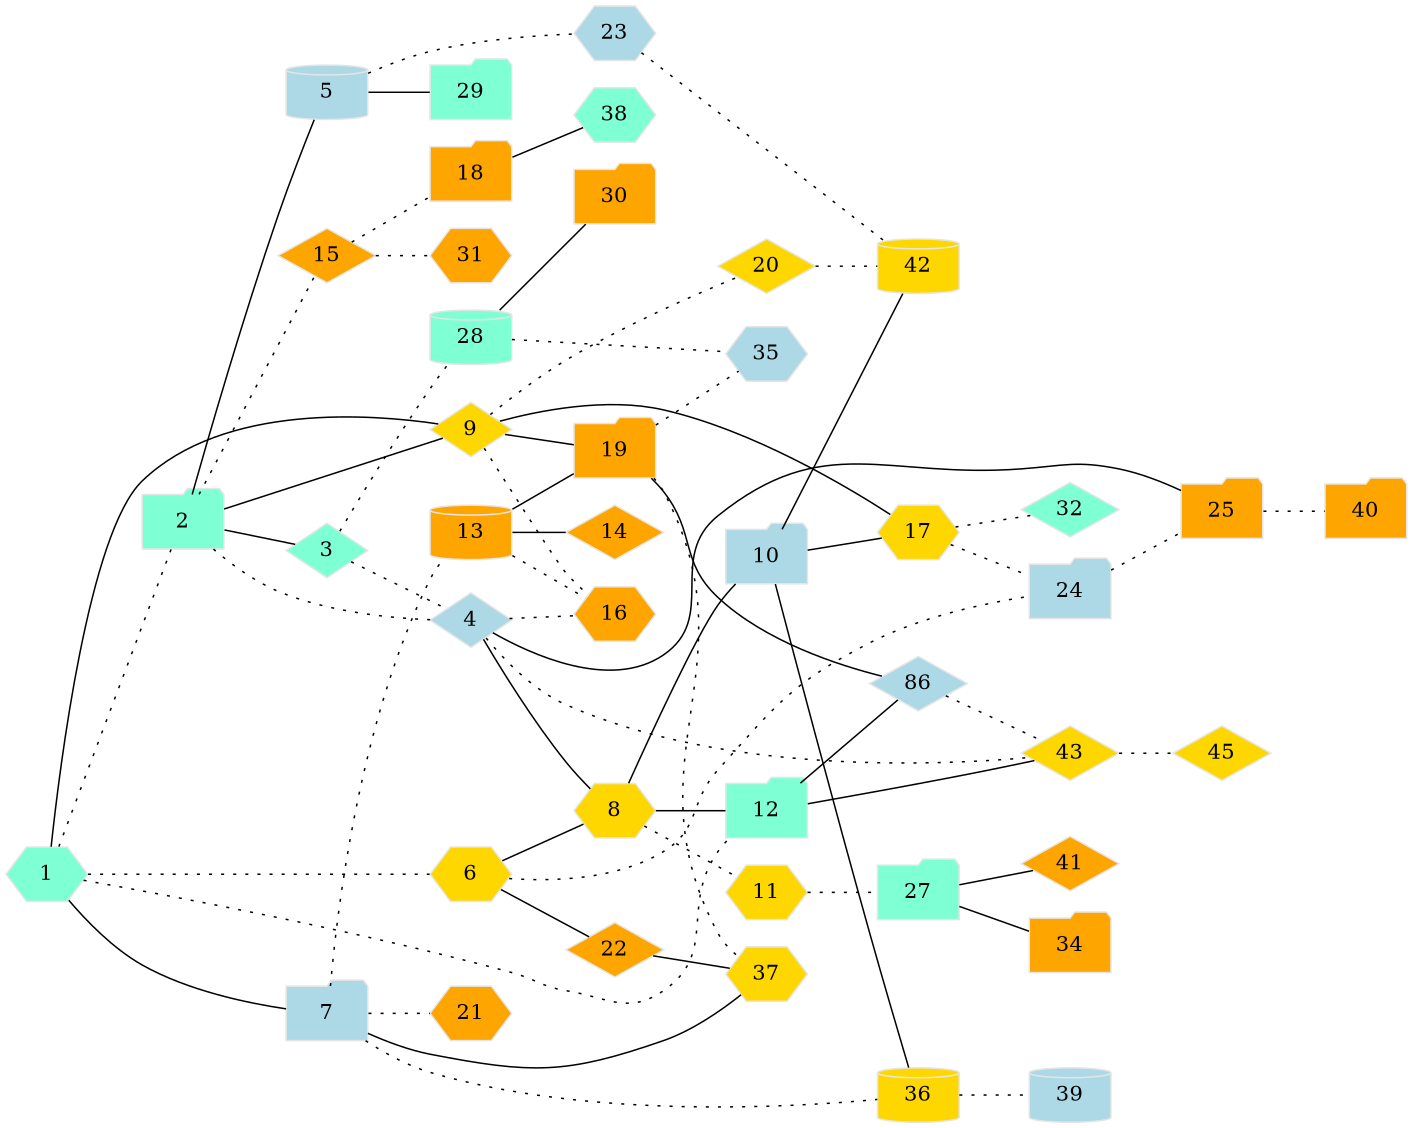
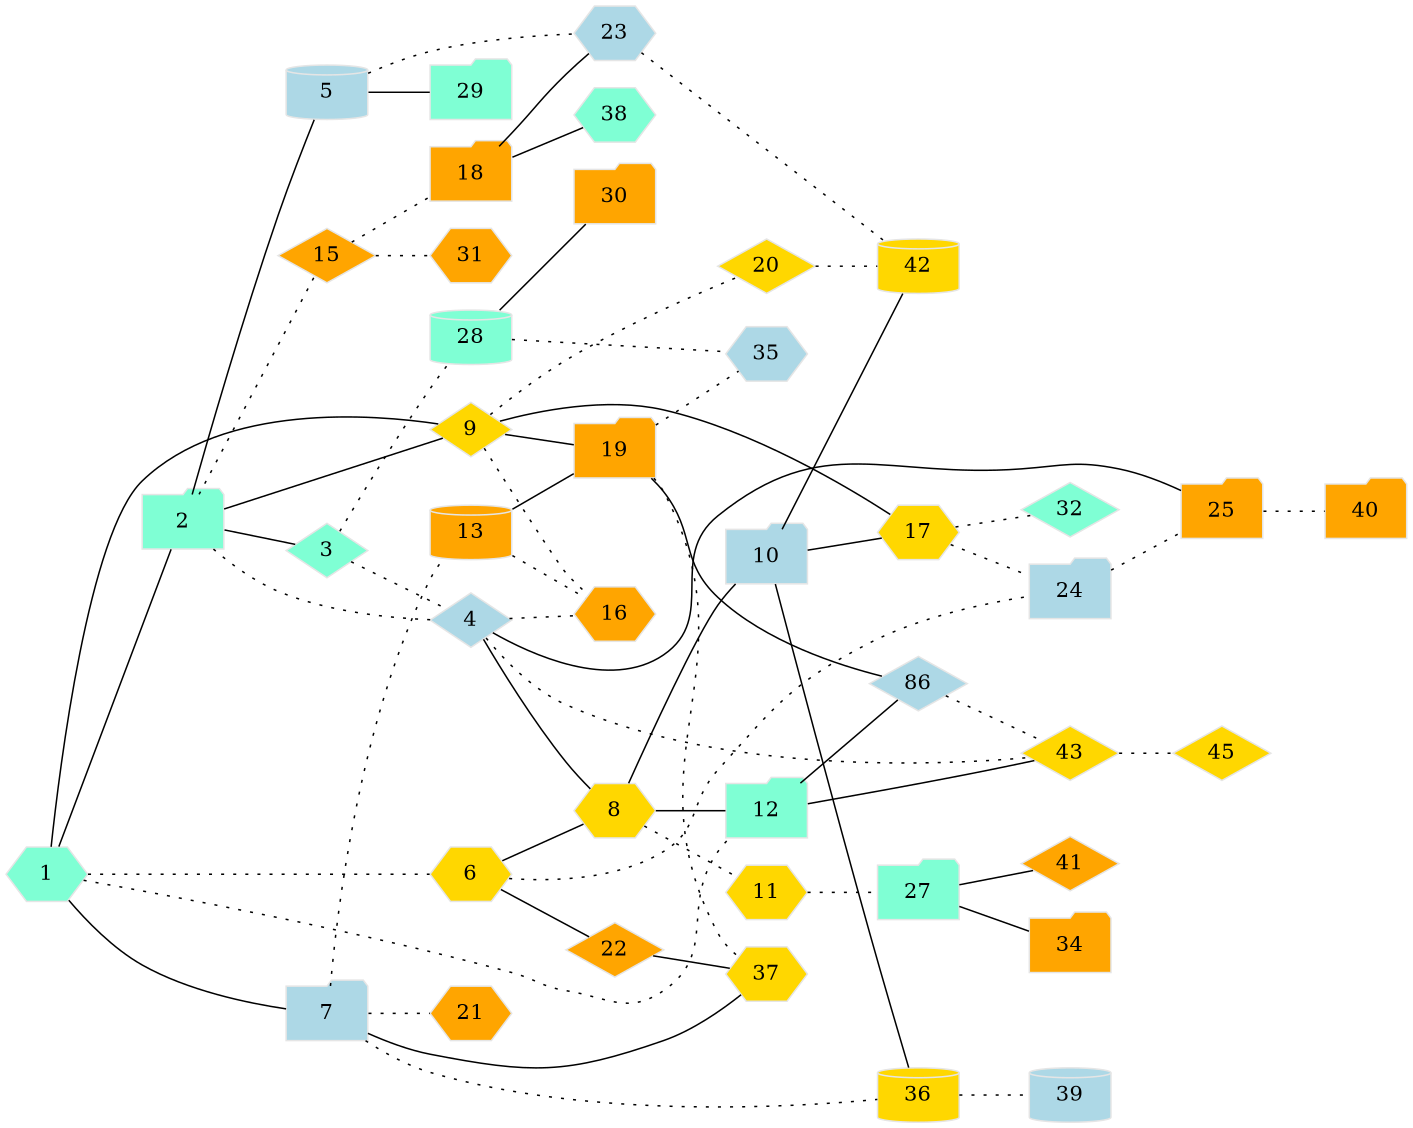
edge "23" -- "18": added
node "14": removed
edge "2" -- "1": style dotted -> solid
